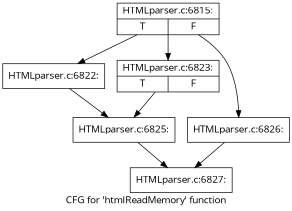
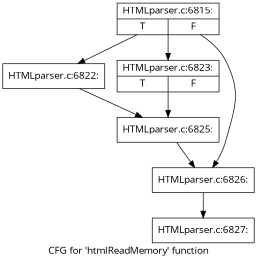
edge "HTMLparser.c:6825:" -> "HTMLparser.c:6827:": now "HTMLparser.c:6825:" -> "HTMLparser.c:6826:"
